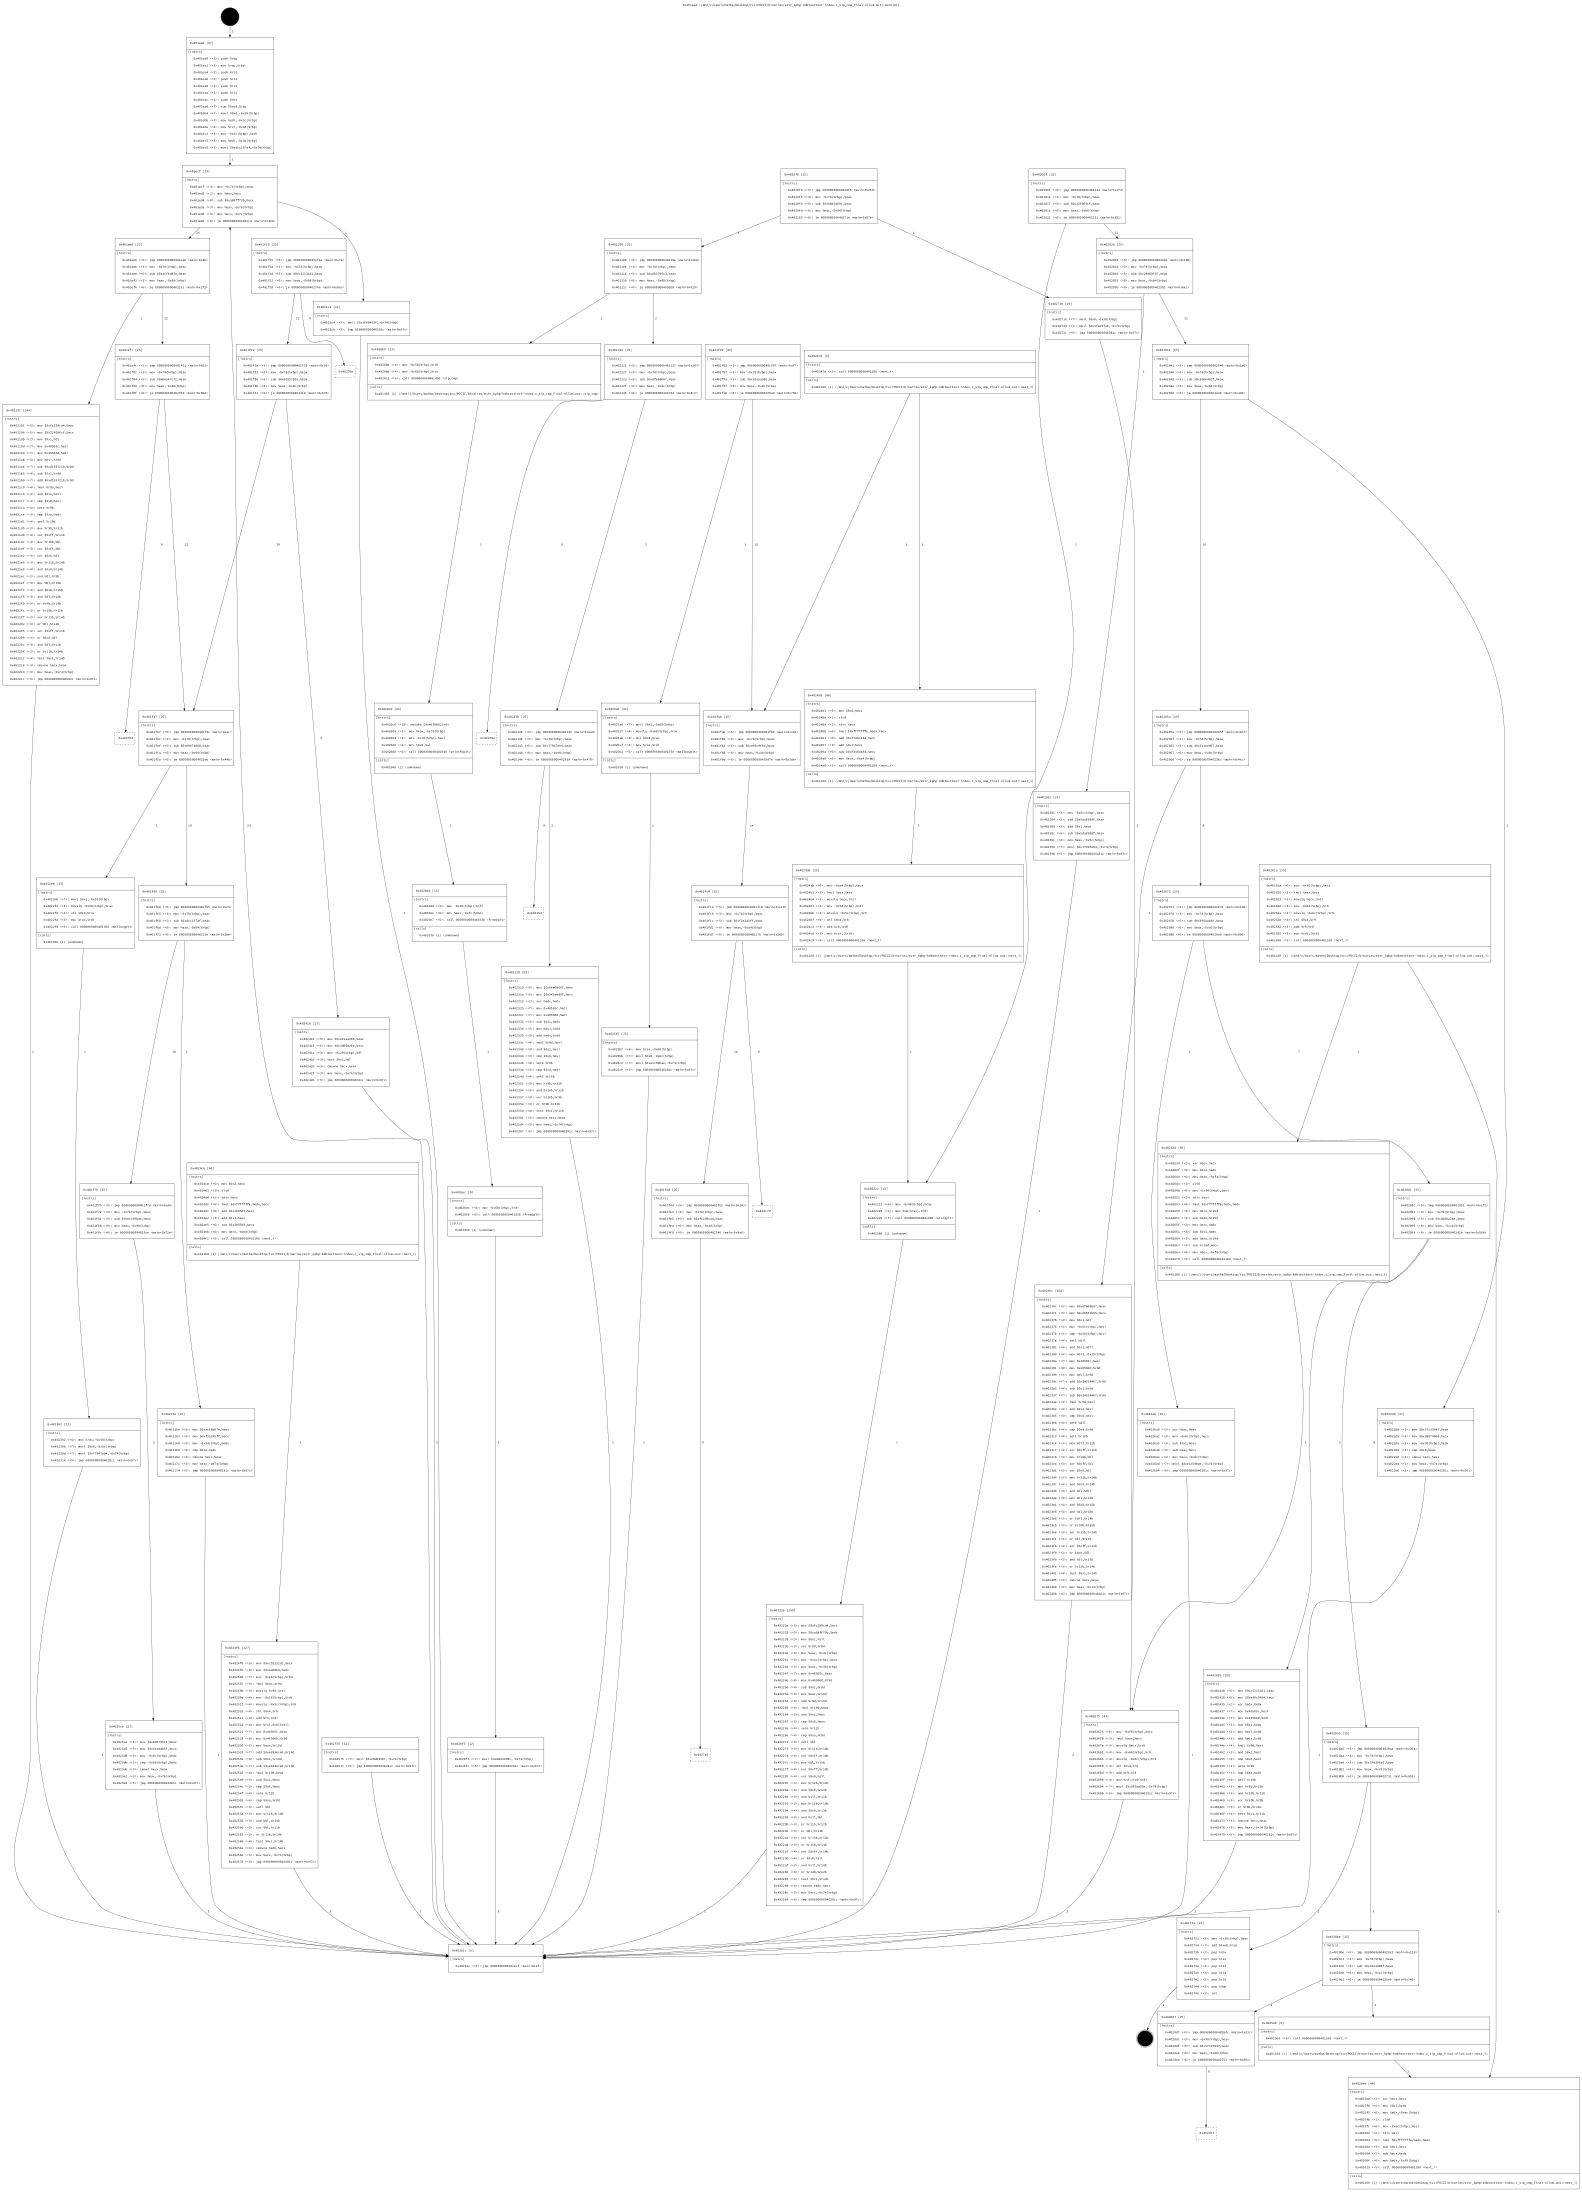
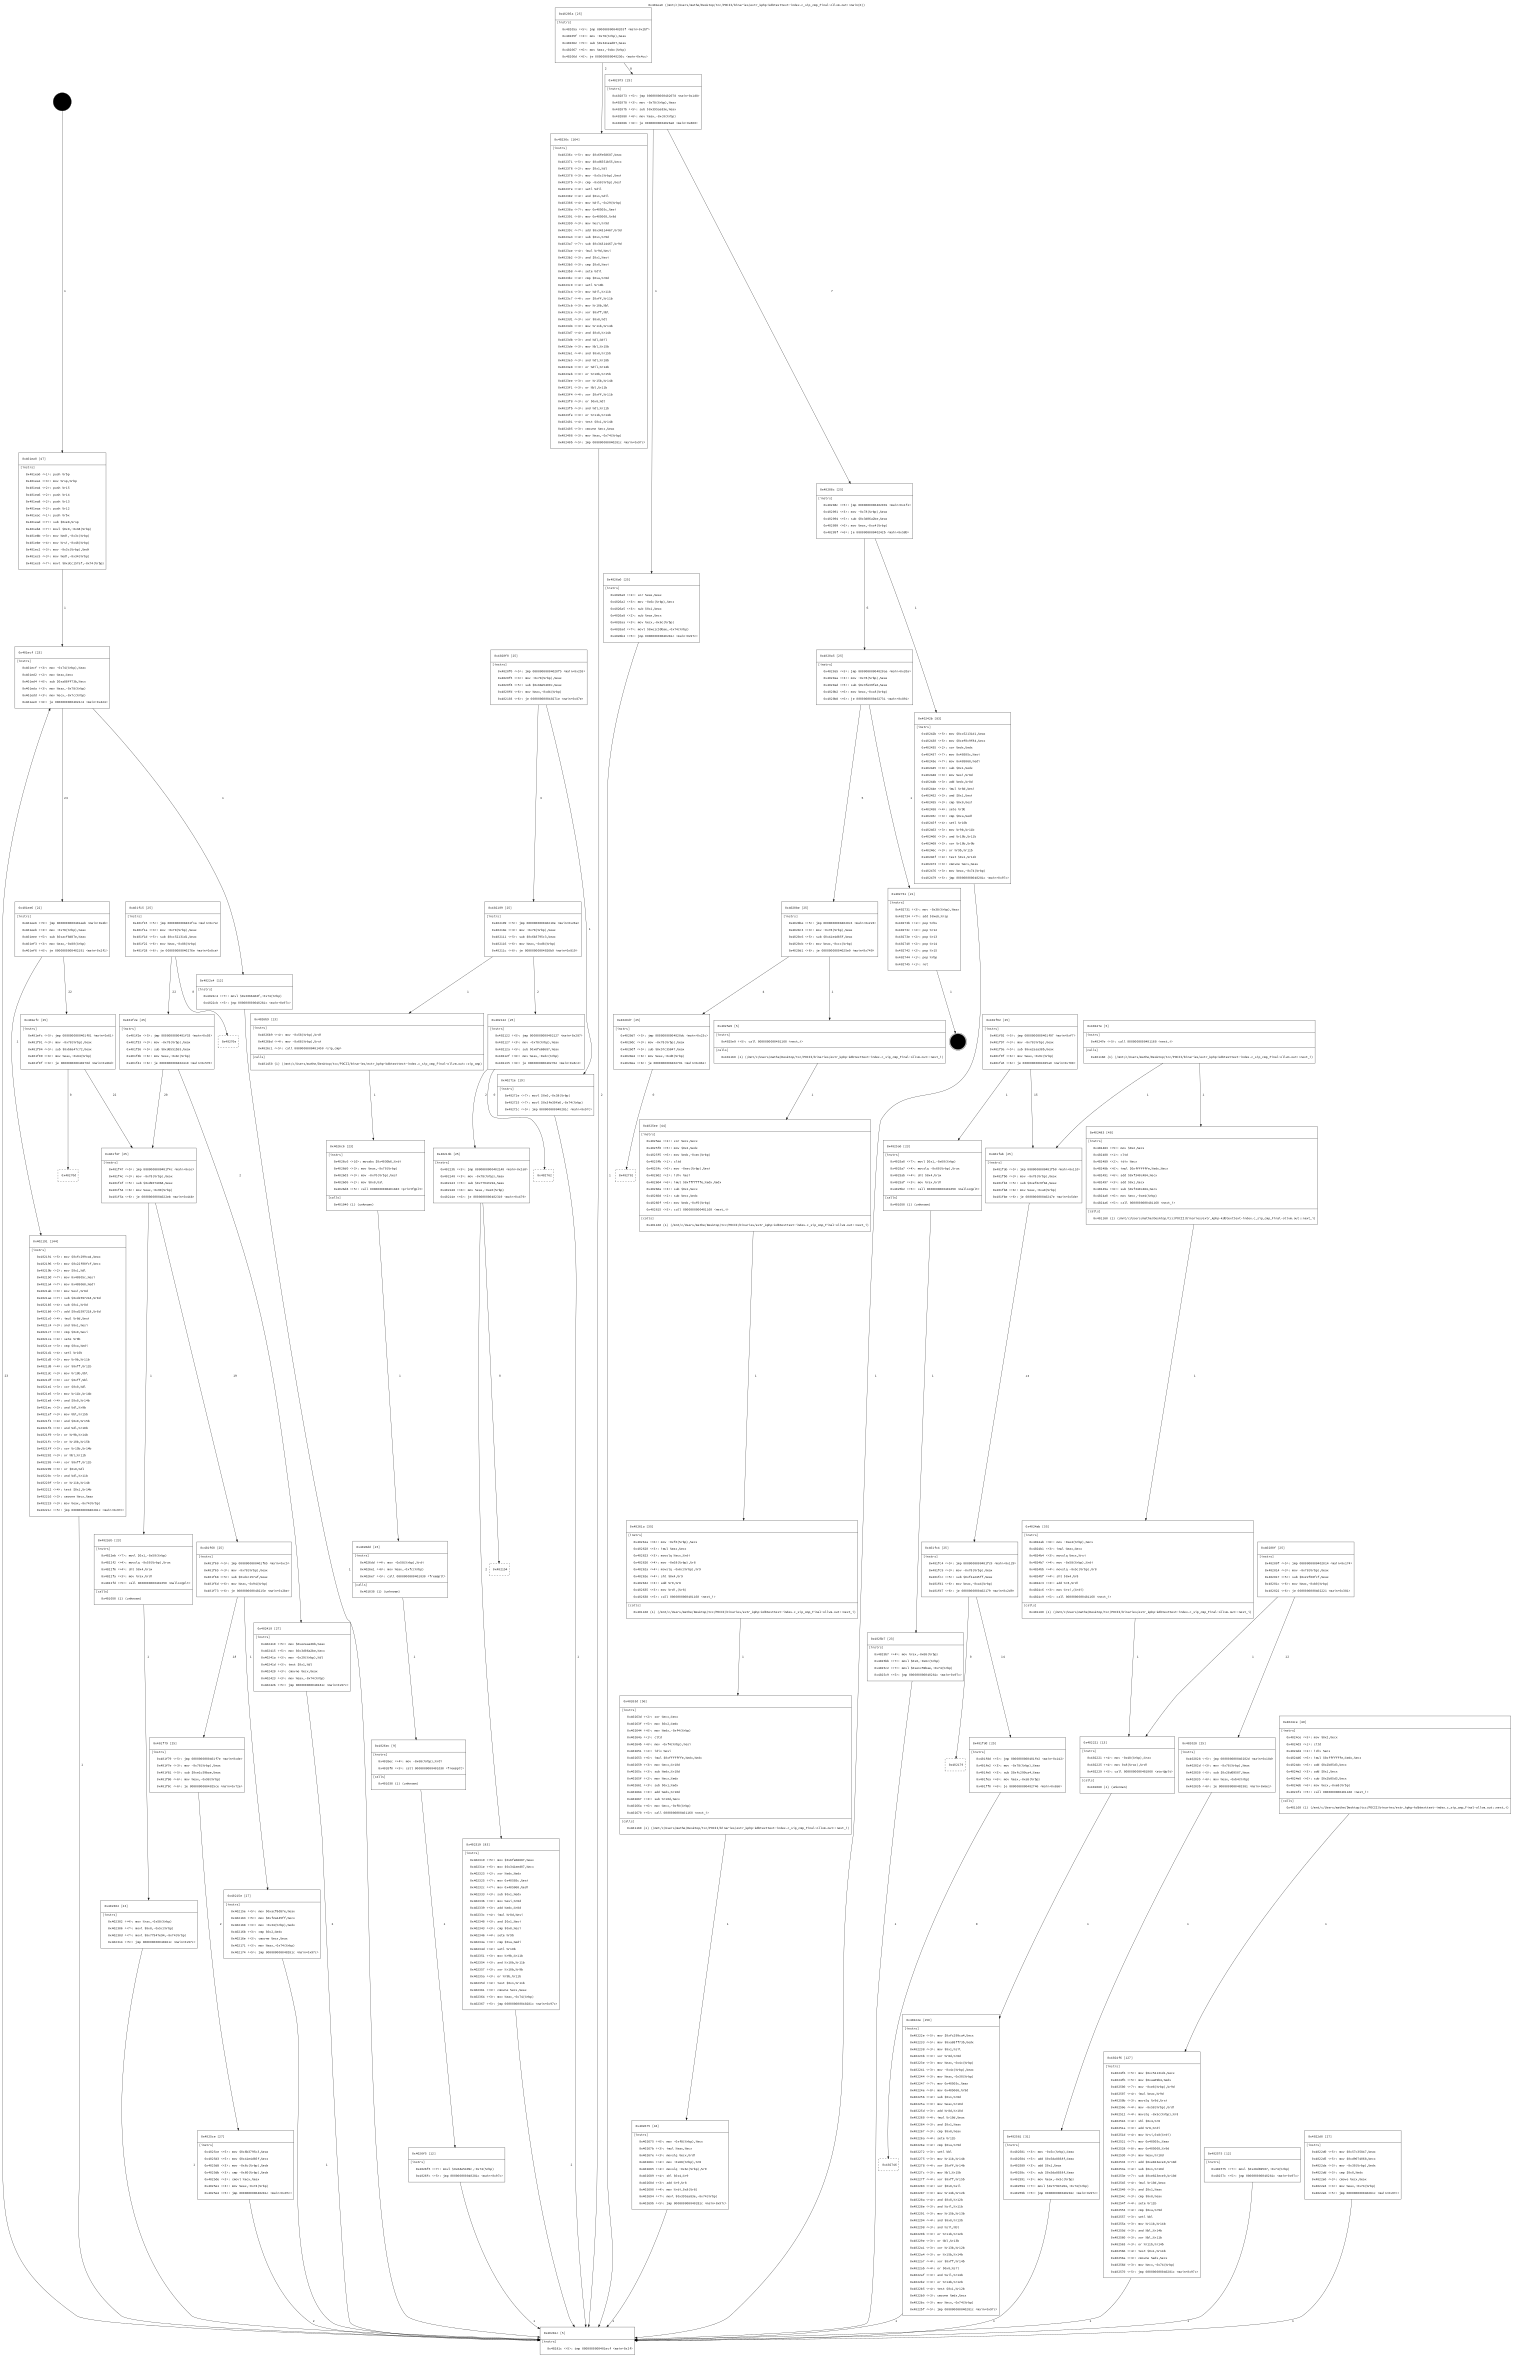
node "0x402041 [25]": removed
edge "0x40271e [19]" -> "0x402675 [43]": now "0x40271e [19]" -> "0x40281c [5]"
edge "0x40261a [35]" -> "0x4025ee [44]": reversed
